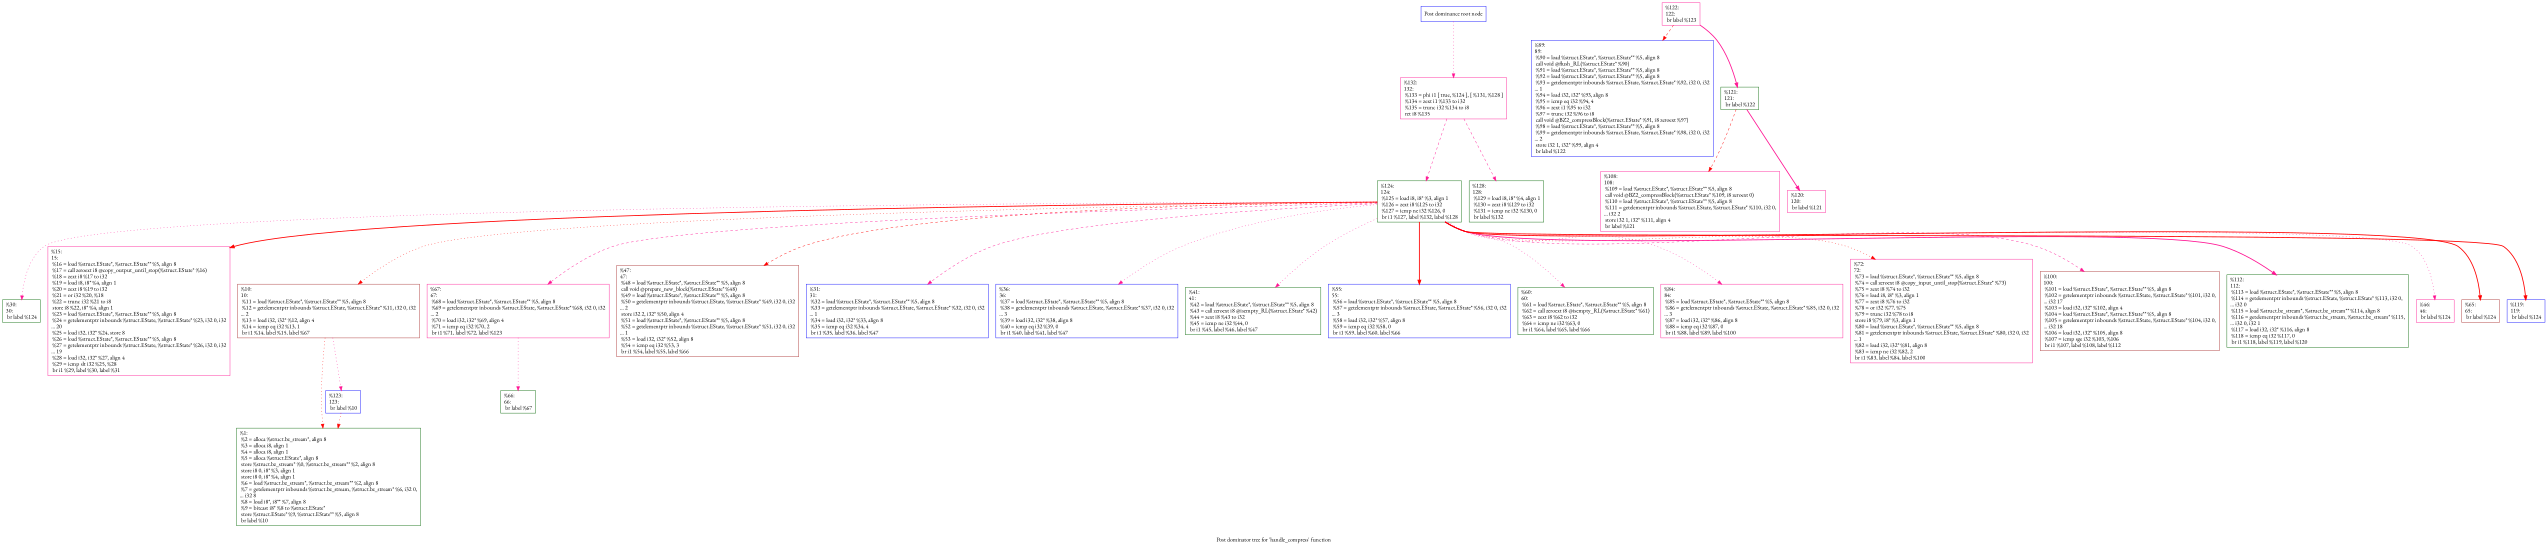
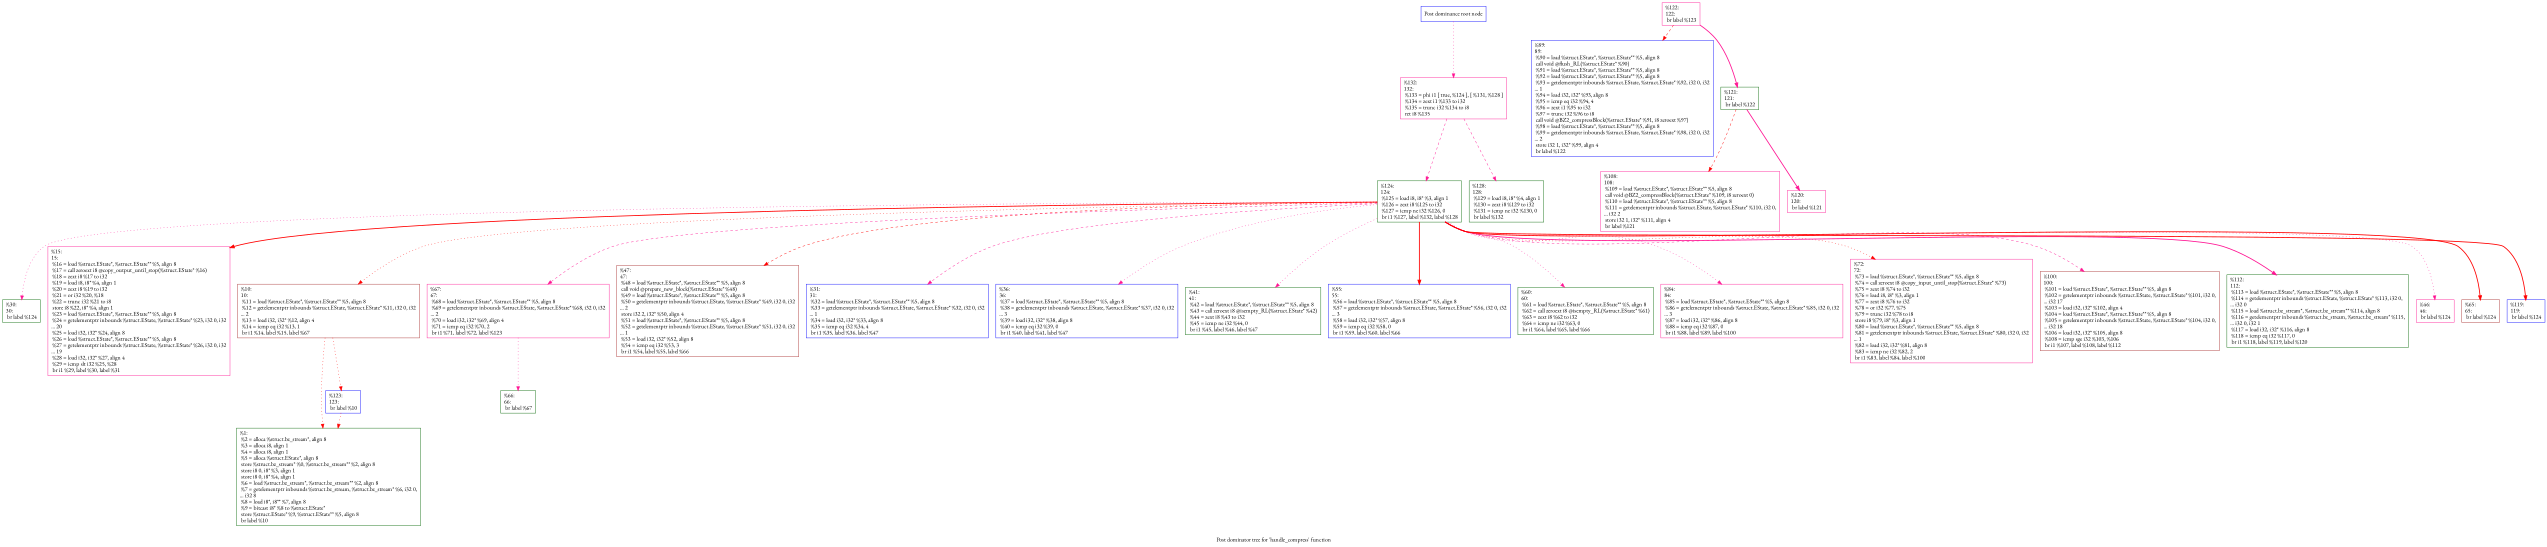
node "%15:": text "%25 = load i32, i32* %24, store 8" -> "%25 = load i32, i32* %24, align 8"
node "%100:": text "%107 = icmp sge i32 %103, %106" -> "%108 = icmp sge i32 %103, %106"
edge "%10:" -> "%123:": color deeppink -> red
